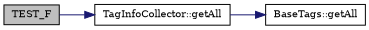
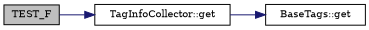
node "TagInfoCollector::getAll": label "TagInfoCollector::getAll" -> "TagInfoCollector::get"
node "BaseTags::getAll": label "BaseTags::getAll" -> "BaseTags::get"
